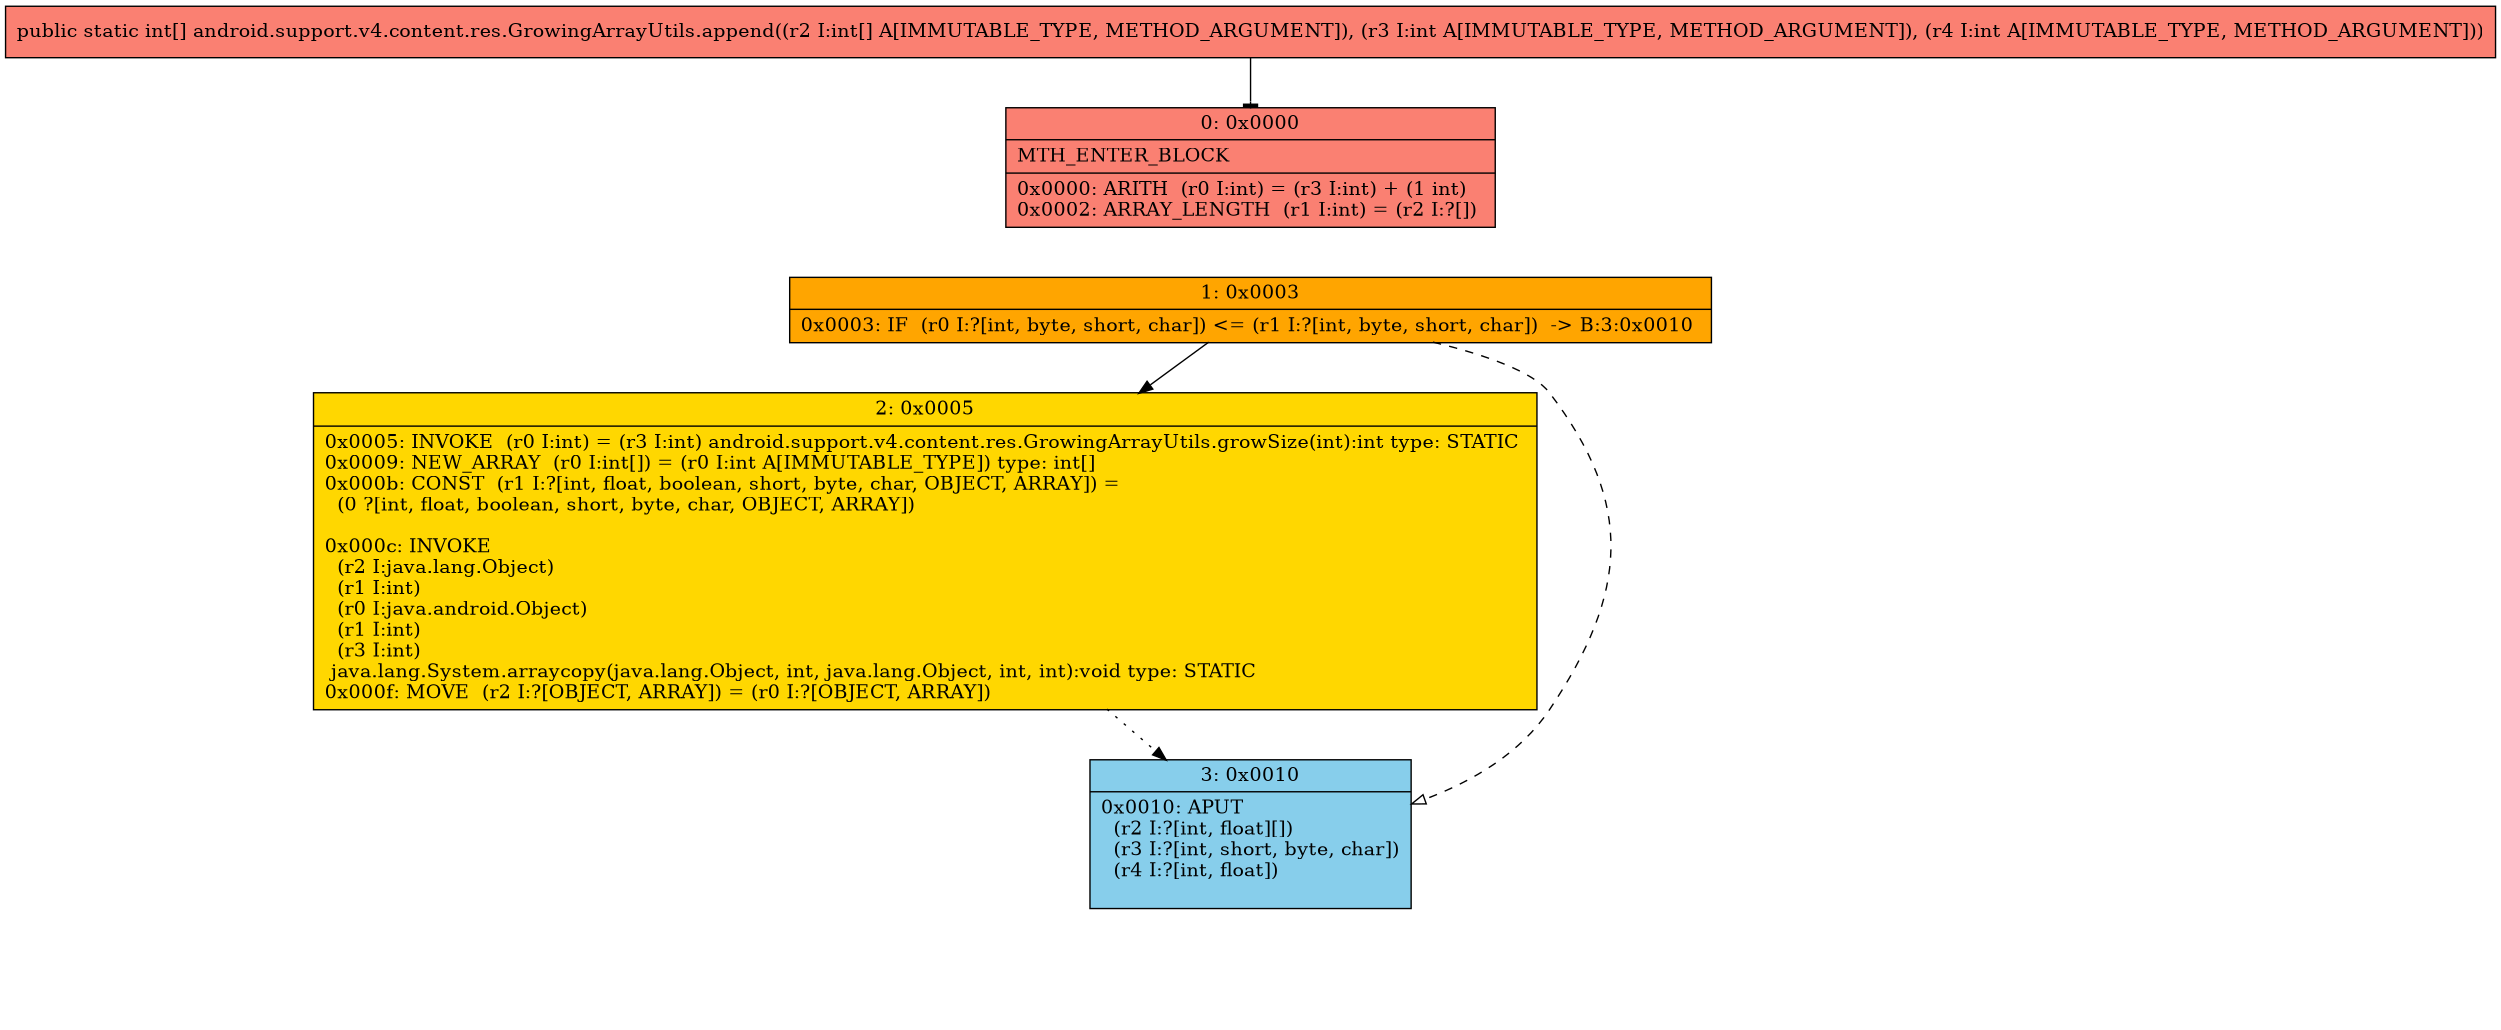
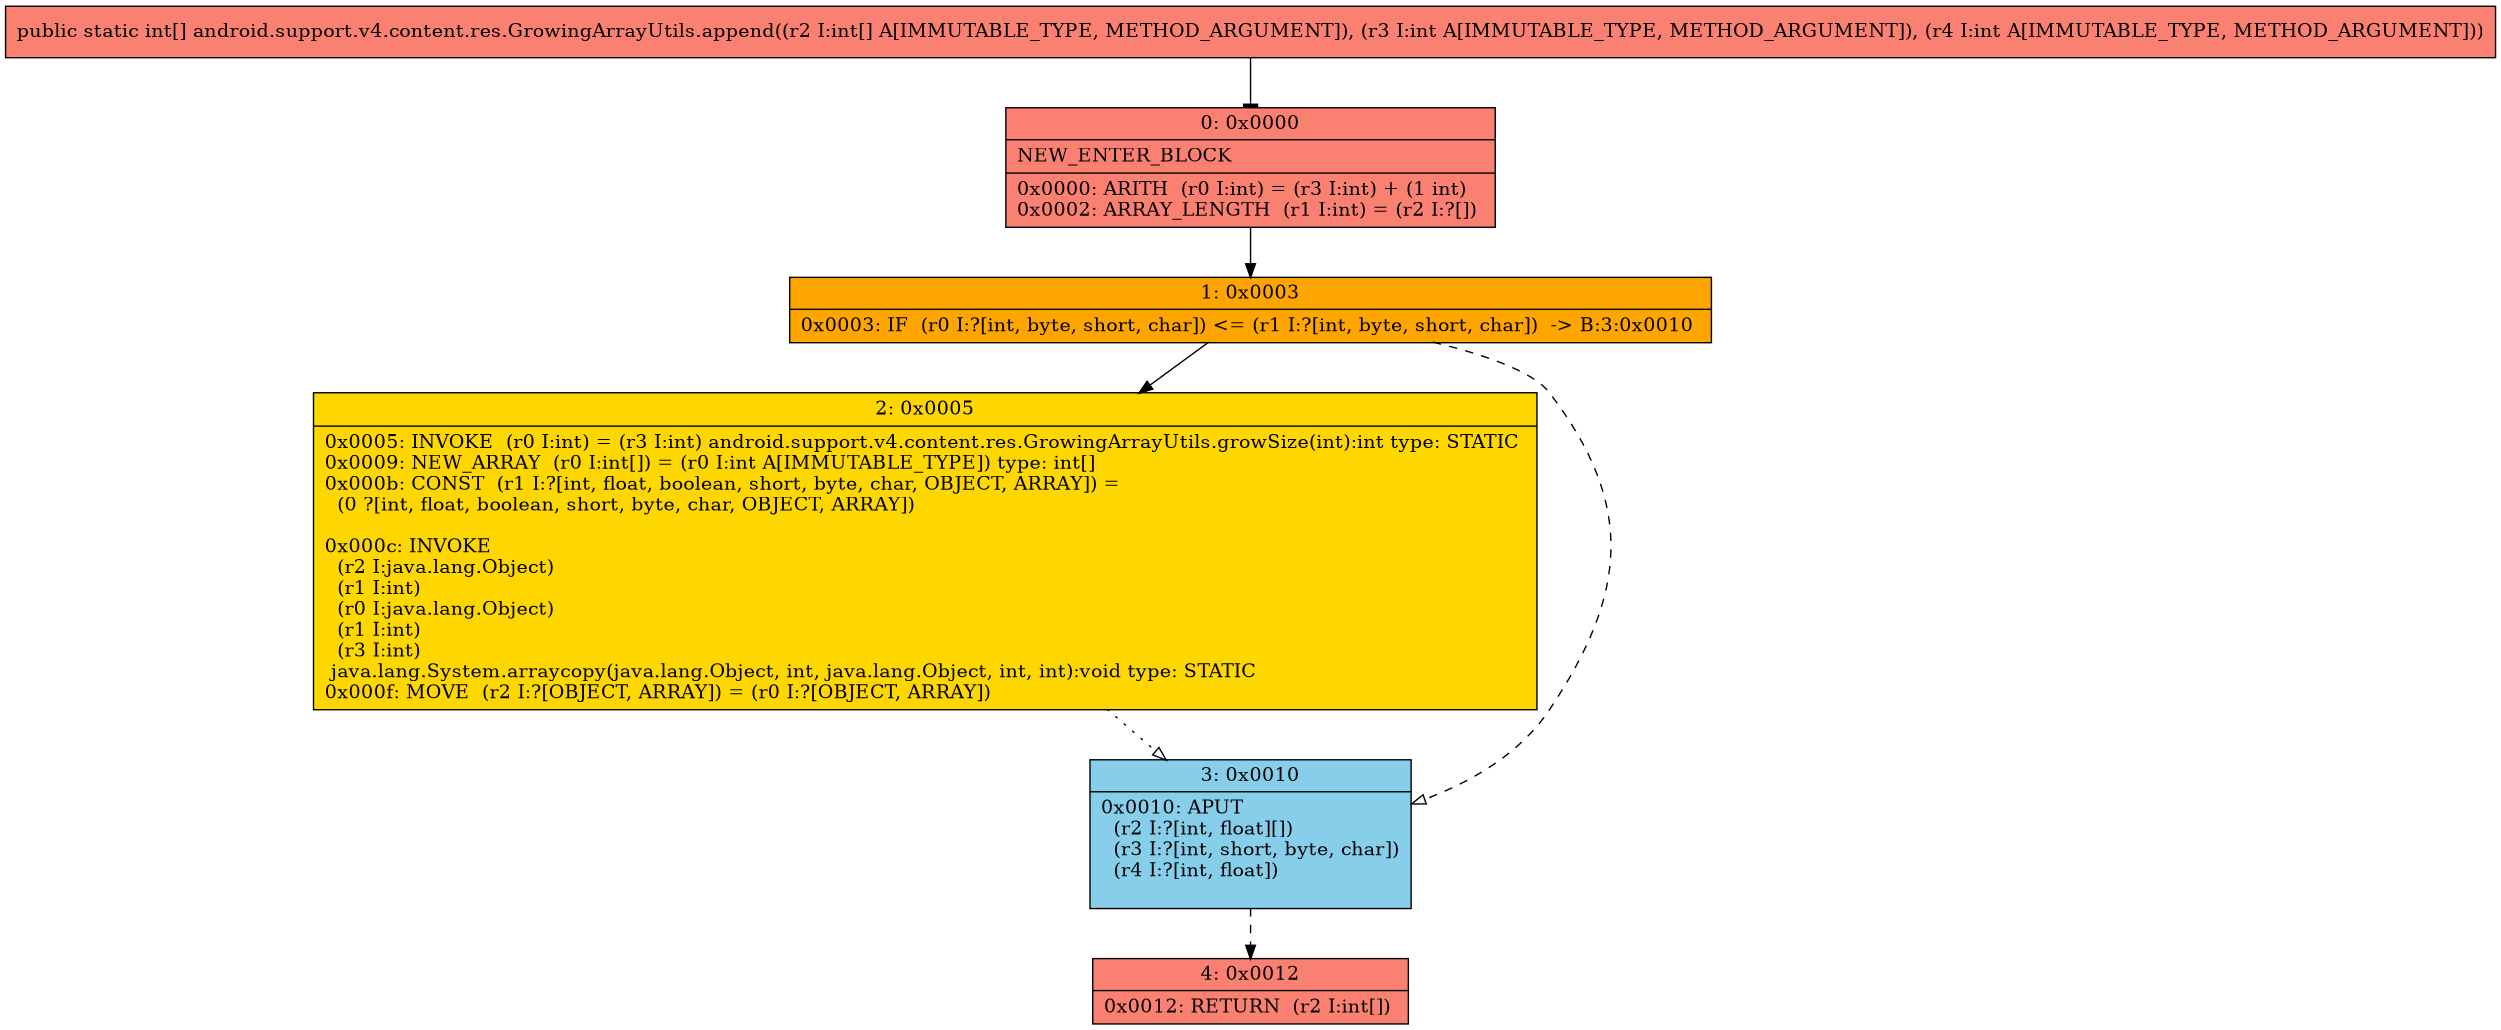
node "0: 0x0000": text "MTH_ENTER_BLOCK" -> "NEW_ENTER_BLOCK"
edge "0: 0x0000" -> "1: 0x0003": added
node "2: 0x0005": text "(r0 I:java.android.Object)" -> "(r0 I:java.lang.Object)"
edge "2: 0x0005" -> "3: 0x0010": arrowhead normal -> onormal
node "4: 0x0012": added
